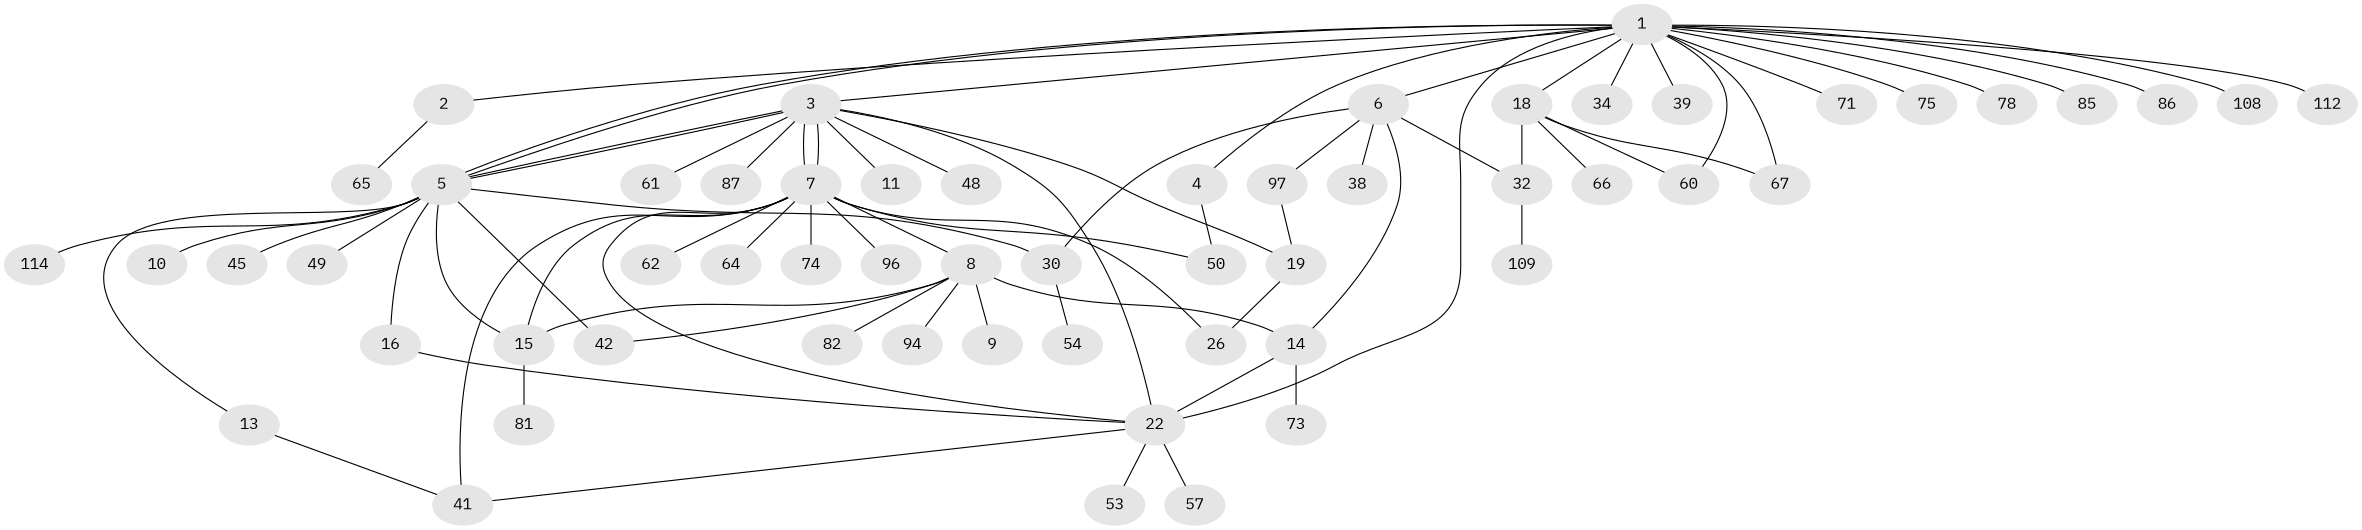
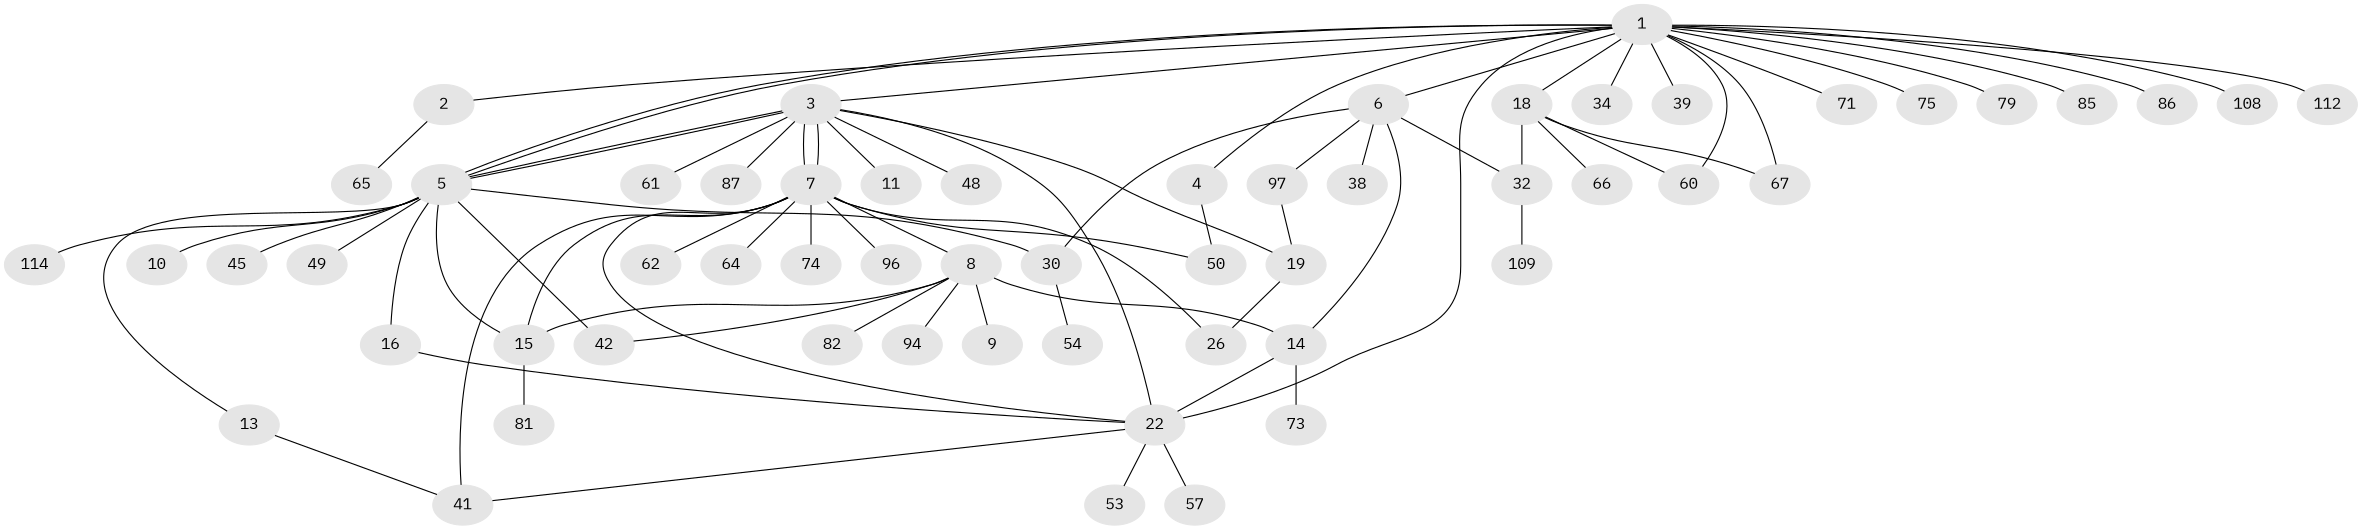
node "78": label "78" -> "79"
